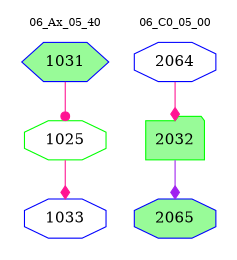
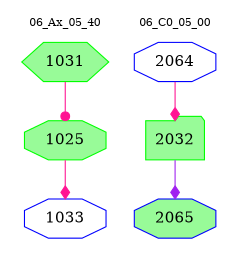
node "1031": color blue -> green
node "1025": fillcolor white -> palegreen
